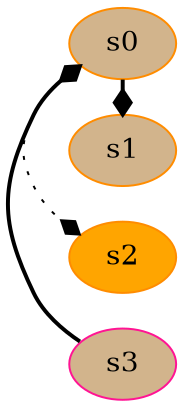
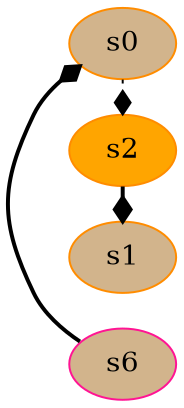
edge "s0" -> "s1": now "s2" -> "s1"
node "s3": label "s3" -> "s6"
